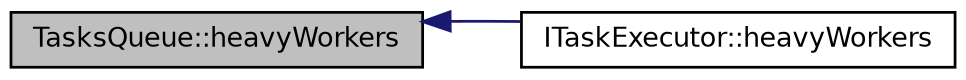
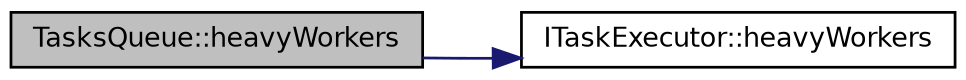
edge "ITaskExecutor::heavyWorkers" -> "TasksQueue::heavyWorkers": reversed
